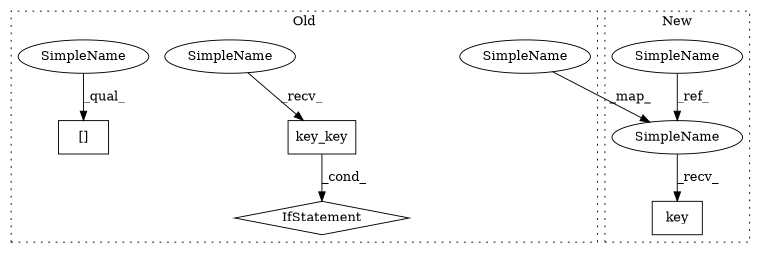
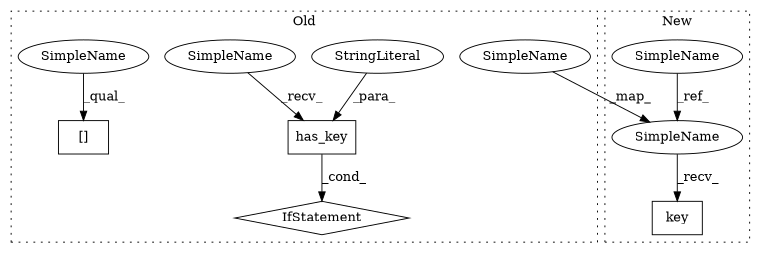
node "StringLiteral": added
node "key_key": label "key_key" -> "has_key"
